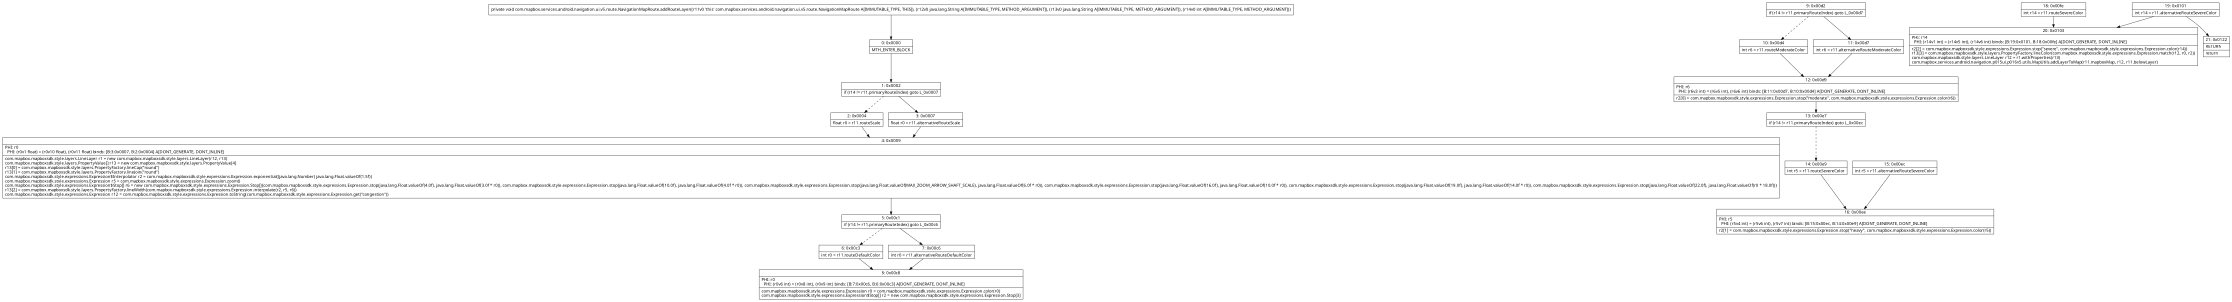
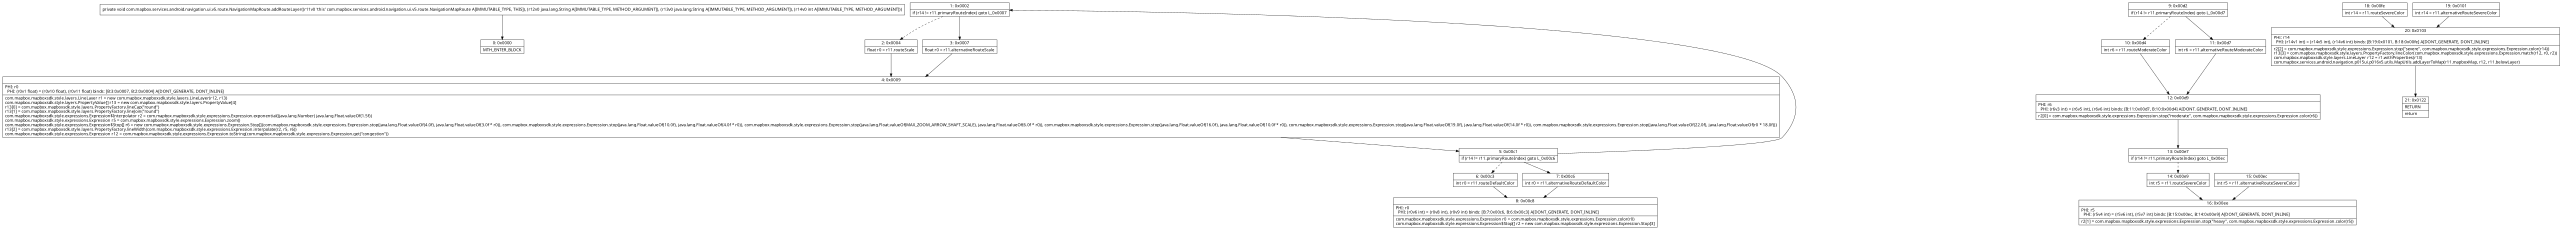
edge "19: 0x0101" -> "21: 0x0122": now "20: 0x0103" -> "21: 0x0122"
edge "0: 0x0000" -> "1: 0x0002": now "5: 0x00c1" -> "1: 0x0002"
